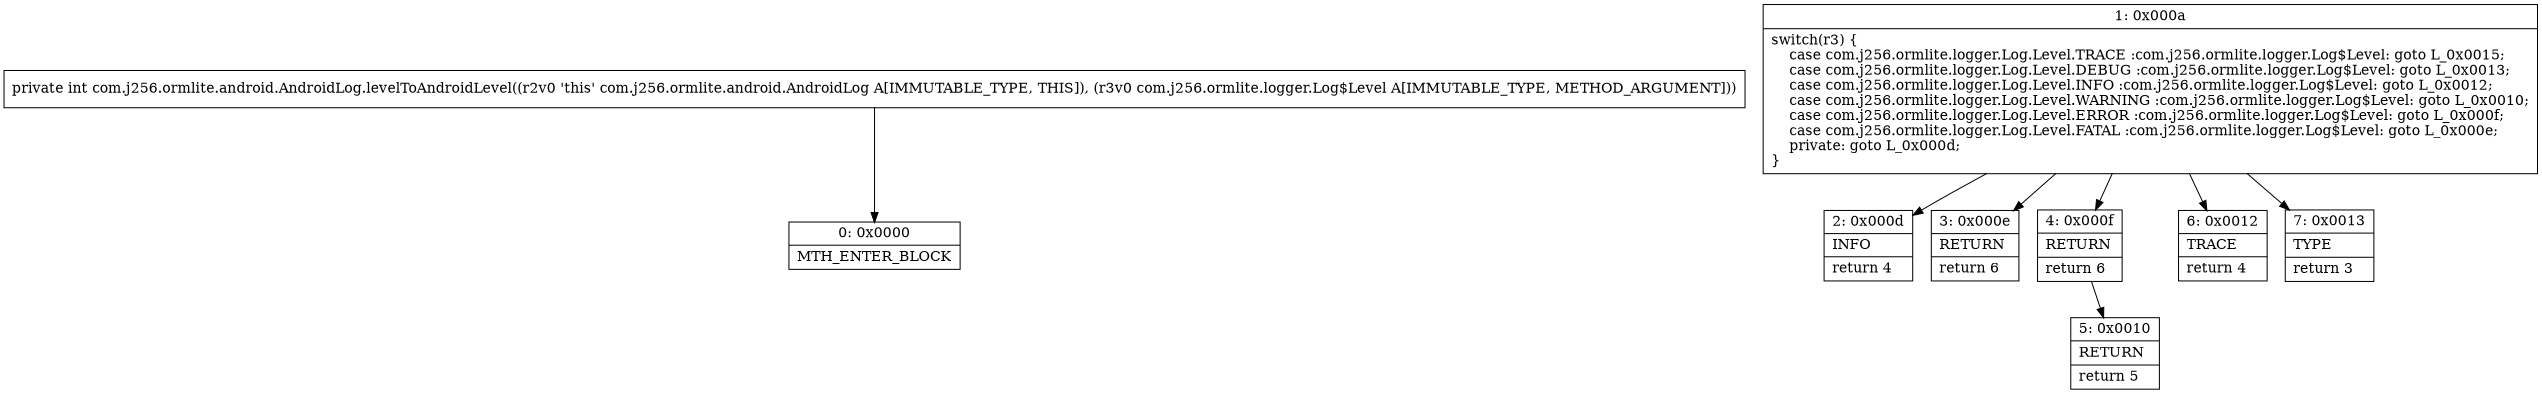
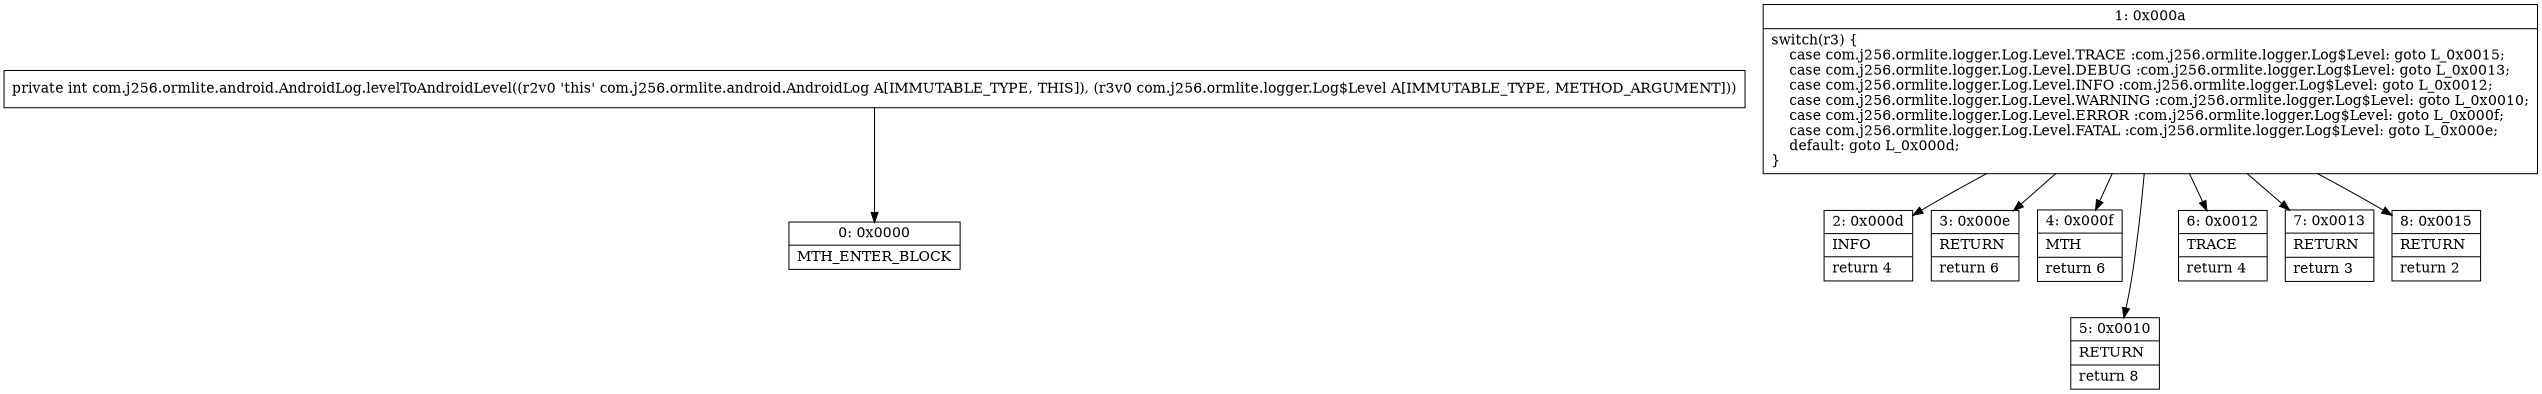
node "1: 0x000a": text "private: goto L_0x000d;" -> "default: goto L_0x000d;"
node "4: 0x000f": text "RETURN" -> "MTH"
node "7: 0x0013": text "TYPE" -> "RETURN"
node "8: 0x0015": added
edge "4: 0x000f" -> "5: 0x0010": now "1: 0x000a" -> "5: 0x0010"
node "5: 0x0010": text "return 5" -> "return 8"
